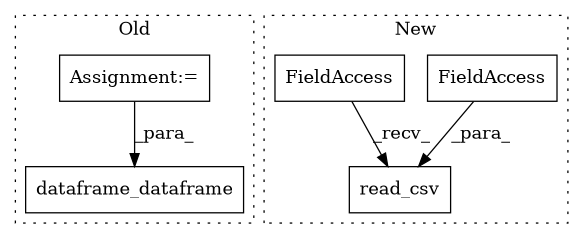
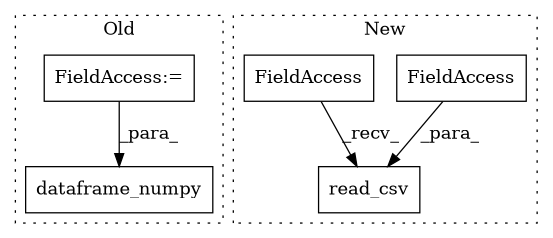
node "Assignment:=": label "Assignment:=" -> "FieldAccess:="
node "dataframe_dataframe": label "dataframe_dataframe" -> "dataframe_numpy"
